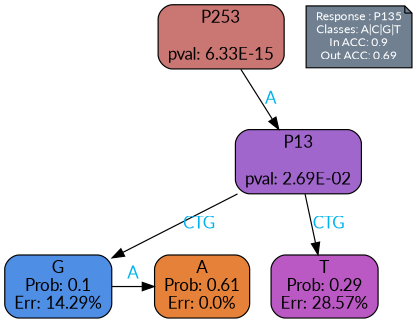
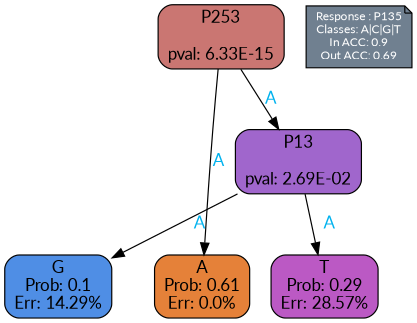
edge "P13 pval: 2.69E-02" -> "G Prob: 0.1 Err: 14.29%": label "CTG" -> "A"
edge "P13 pval: 2.69E-02" -> "T Prob: 0.29 Err: 28.57%": label "CTG" -> "A"
edge "G Prob: 0.1 Err: 14.29%" -> "A Prob: 0.61 Err: 0.0%": now "P253 pval: 6.33E-15" -> "A Prob: 0.61 Err: 0.0%"
